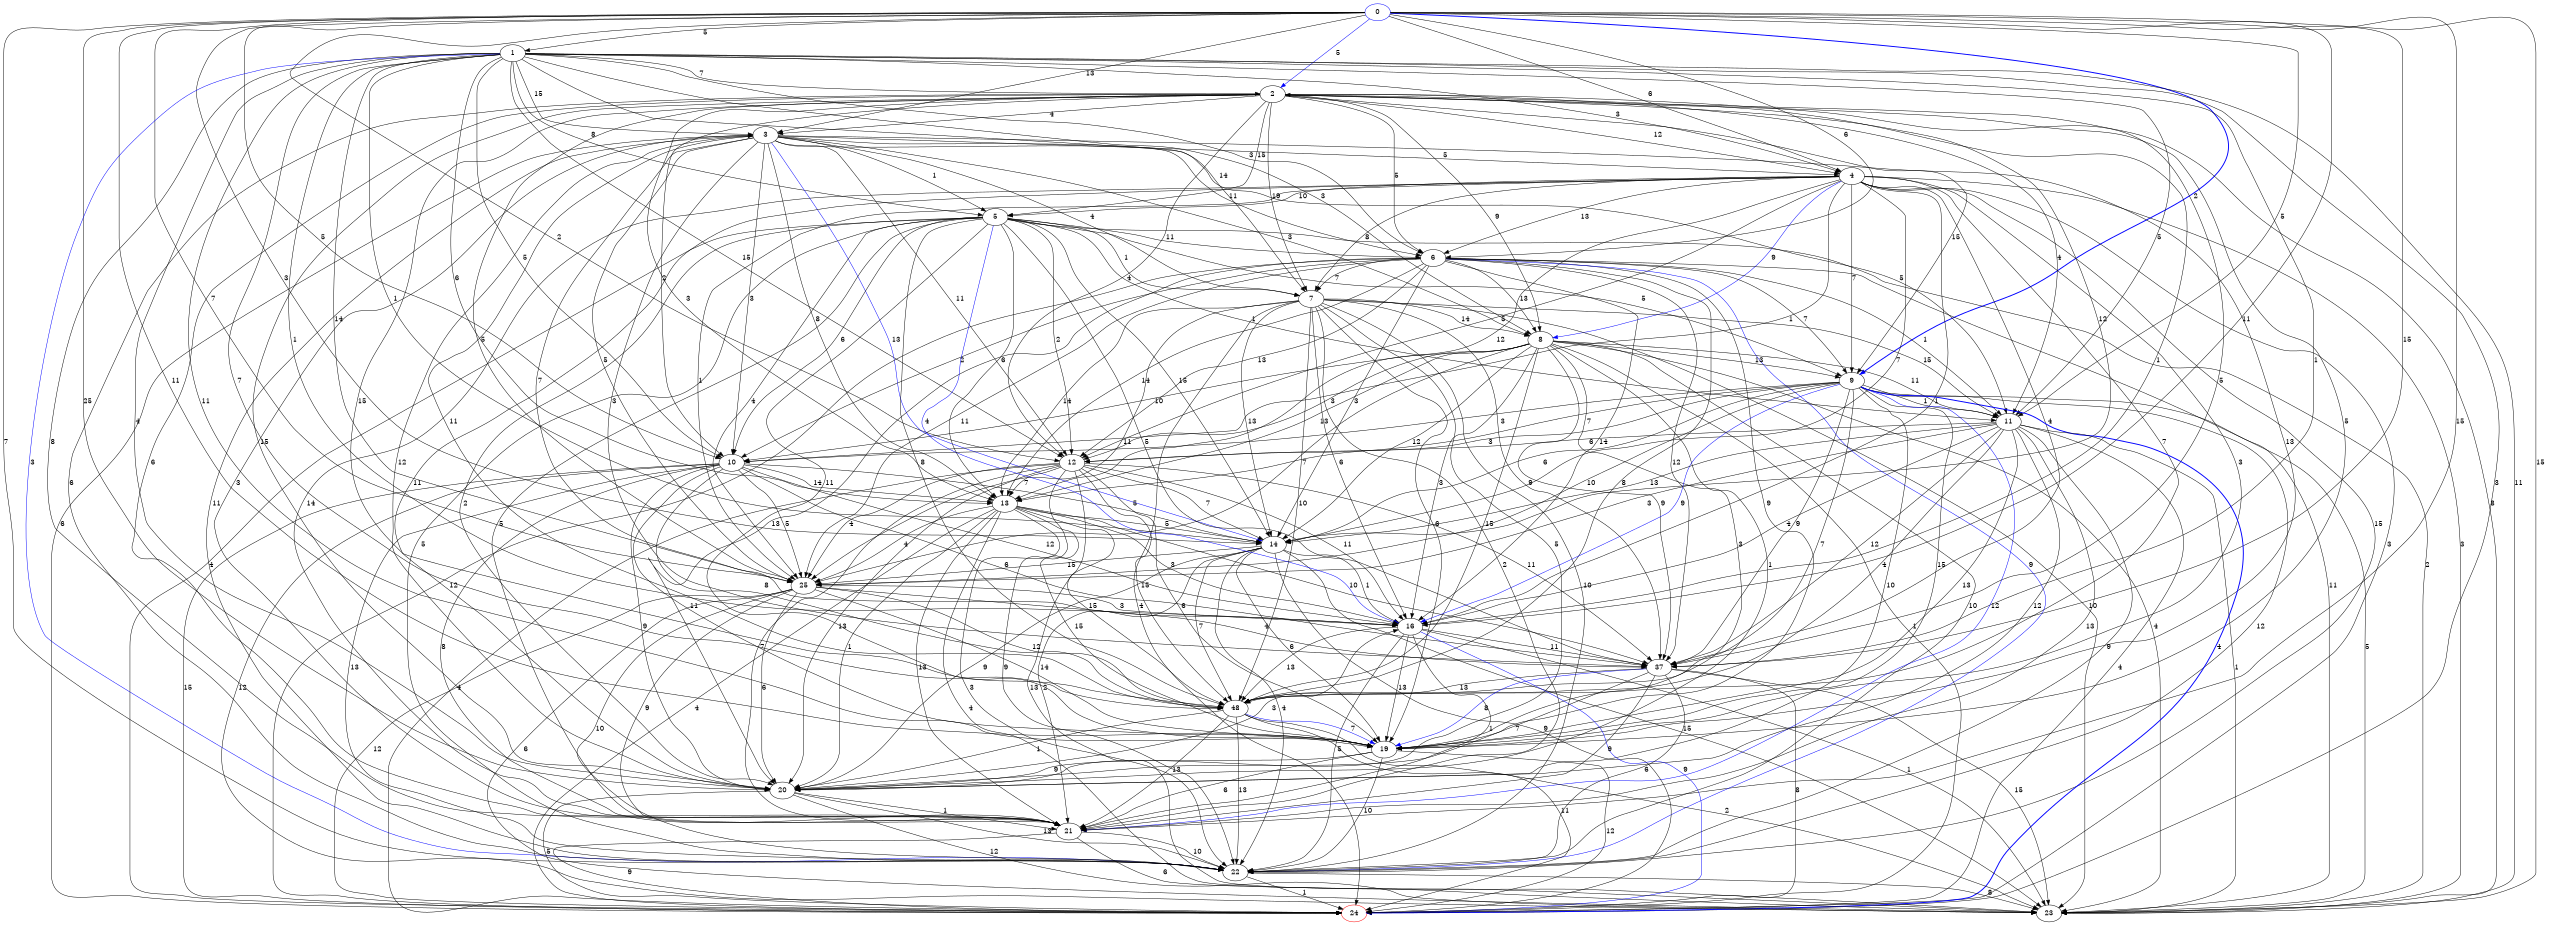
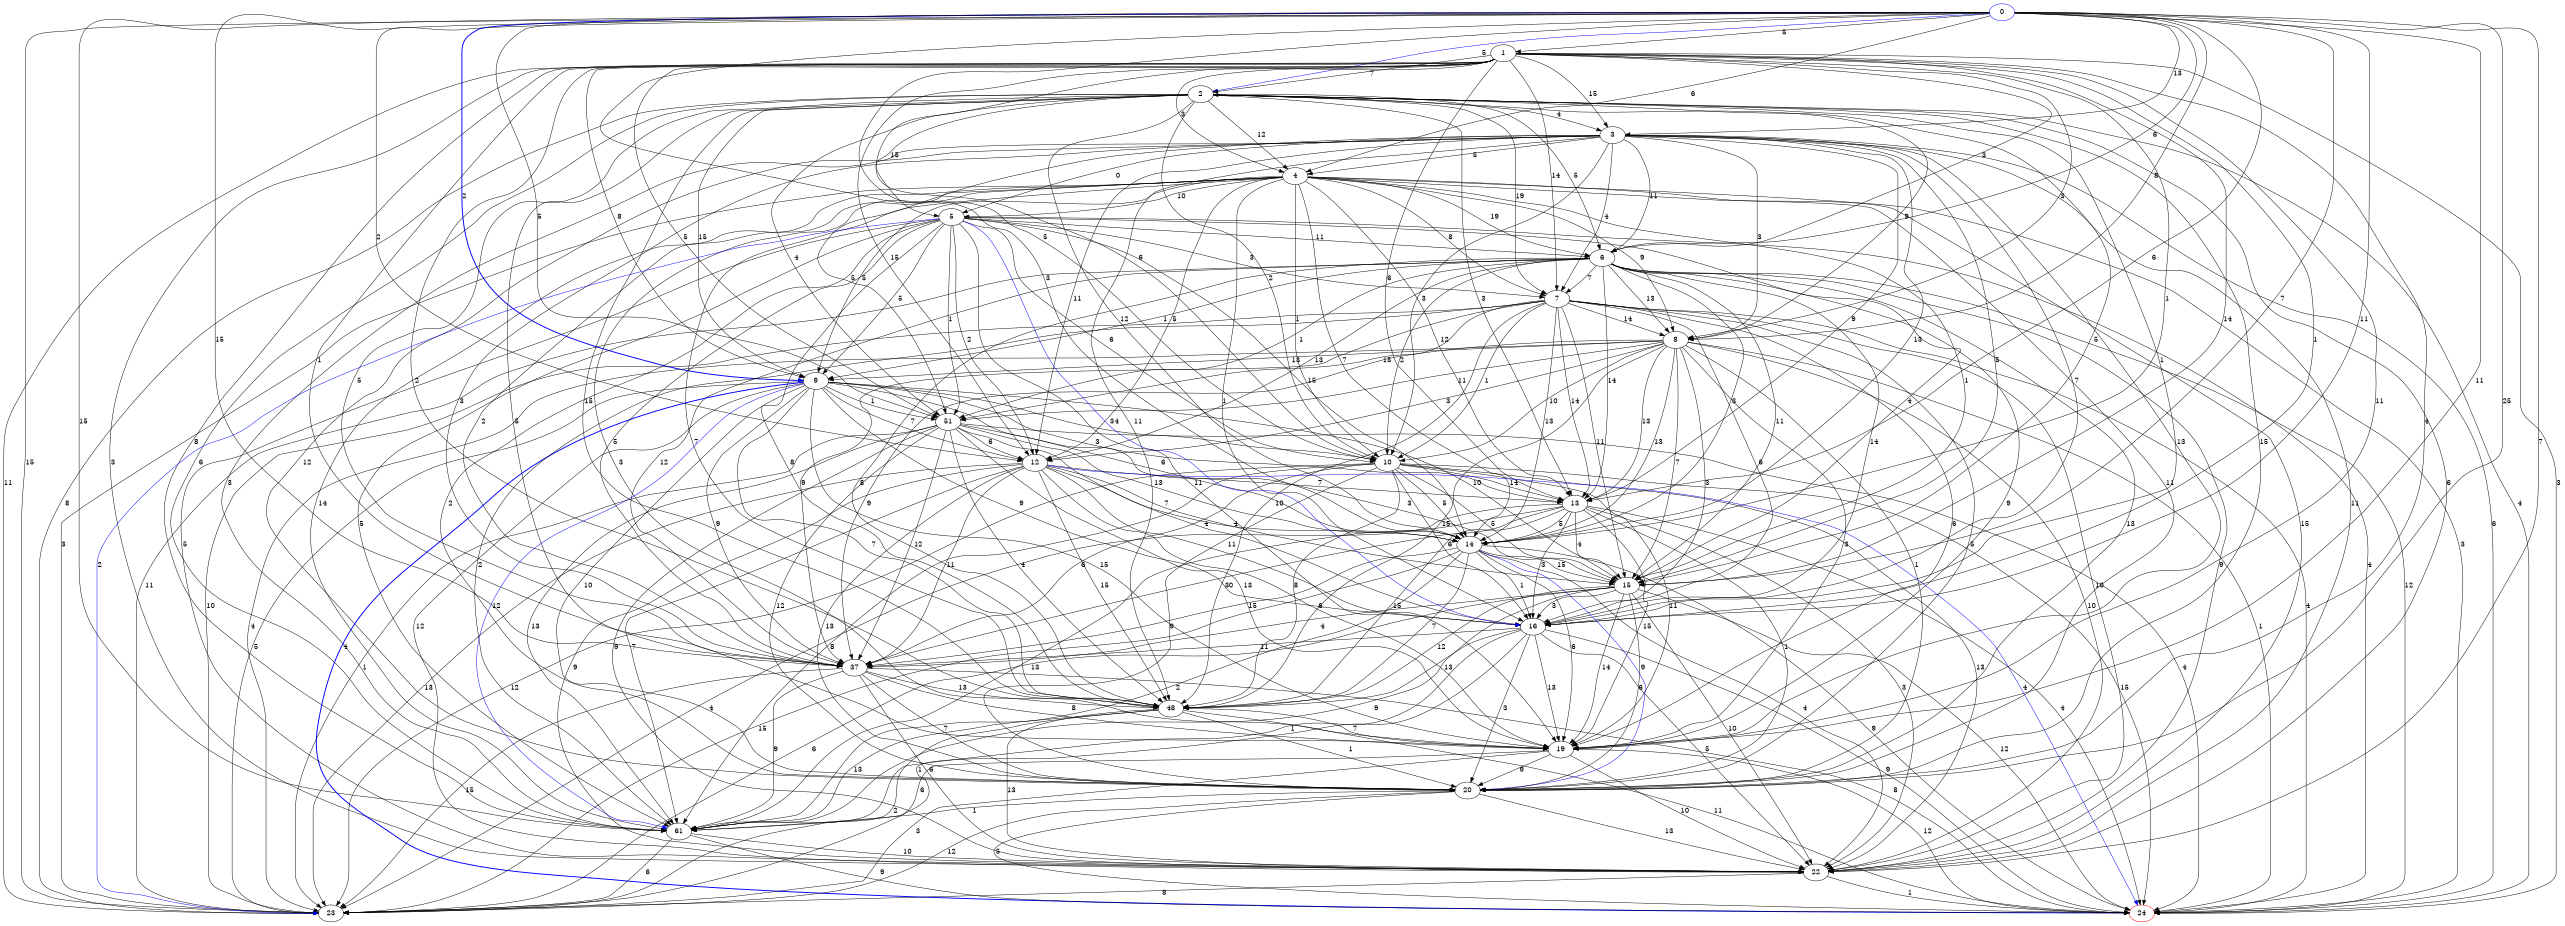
edge "1" -> "5": now "1" -> "9"
edge "3" -> "5": label "1" -> "0"
edge "4" -> "6": label "13" -> "19"
edge "0" -> "8": added, label "8"
edge "1" -> "10": label "5" -> "6"
edge "5" -> "7": label "1" -> "3"
edge "4" -> "9": label "7" -> "5"
edge "2" -> "12": now "2" -> "24"
edge "4" -> "8": color blue -> black
edge "3" -> "13": label "8" -> "9"
edge "6" -> "9": label "7" -> "1"
edge "5" -> "23": color black -> blue
edge "5" -> "13": now "0" -> "13"
edge "1" -> "48": label "7" -> "2"
edge "7" -> "10": added, label "1"
node "11": label "11" -> "51"
edge "4" -> "37": label "4" -> "2"
edge "3" -> "14": color blue -> black
edge "8" -> "14": label "12" -> "13"
edge "9" -> "16": color blue -> black
edge "10" -> "16": label "12" -> "6"
node "25": label "25" -> "15"
edge "13" -> "37": label "10" -> "30"
edge "14" -> "37": added, label "15"
edge "14" -> "20": color black -> blue
edge "6" -> "22": color blue -> black
edge "37" -> "19": color blue -> black
edge "1" -> "22": color blue -> black
edge "48" -> "19": color blue -> black
edge "22" -> "3": reversed
edge "20" -> "16": reversed
edge "19" -> "23": added, label "3"
edge "16" -> "24": color blue -> black
node "21": label "21" -> "61"
edge "12" -> "24": color black -> blue
